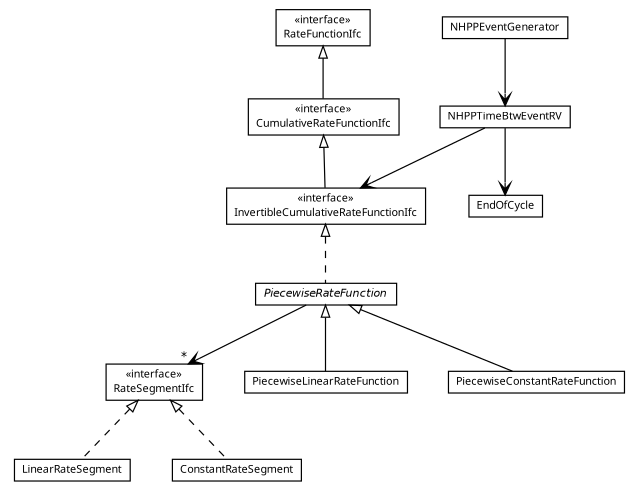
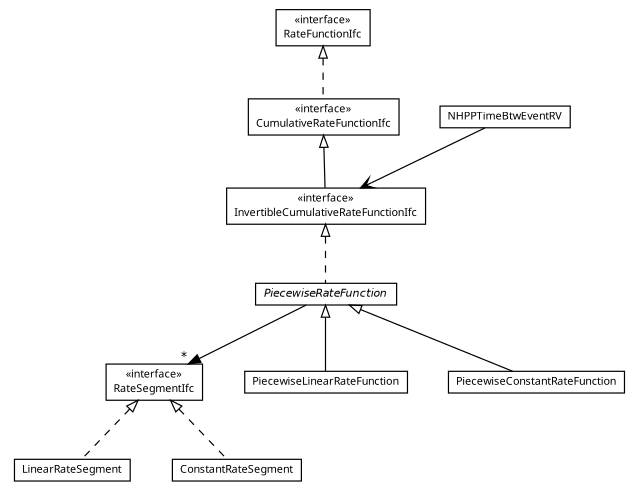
node "NHPPEventGenerator": removed
edge "CumulativeRateFunctionIfc" -> "RateFunctionIfc": style solid -> dashed
node "EndOfCycle": removed
edge "PiecewiseRateFunction" -> "RateSegmentIfc": arrowhead open -> normal
